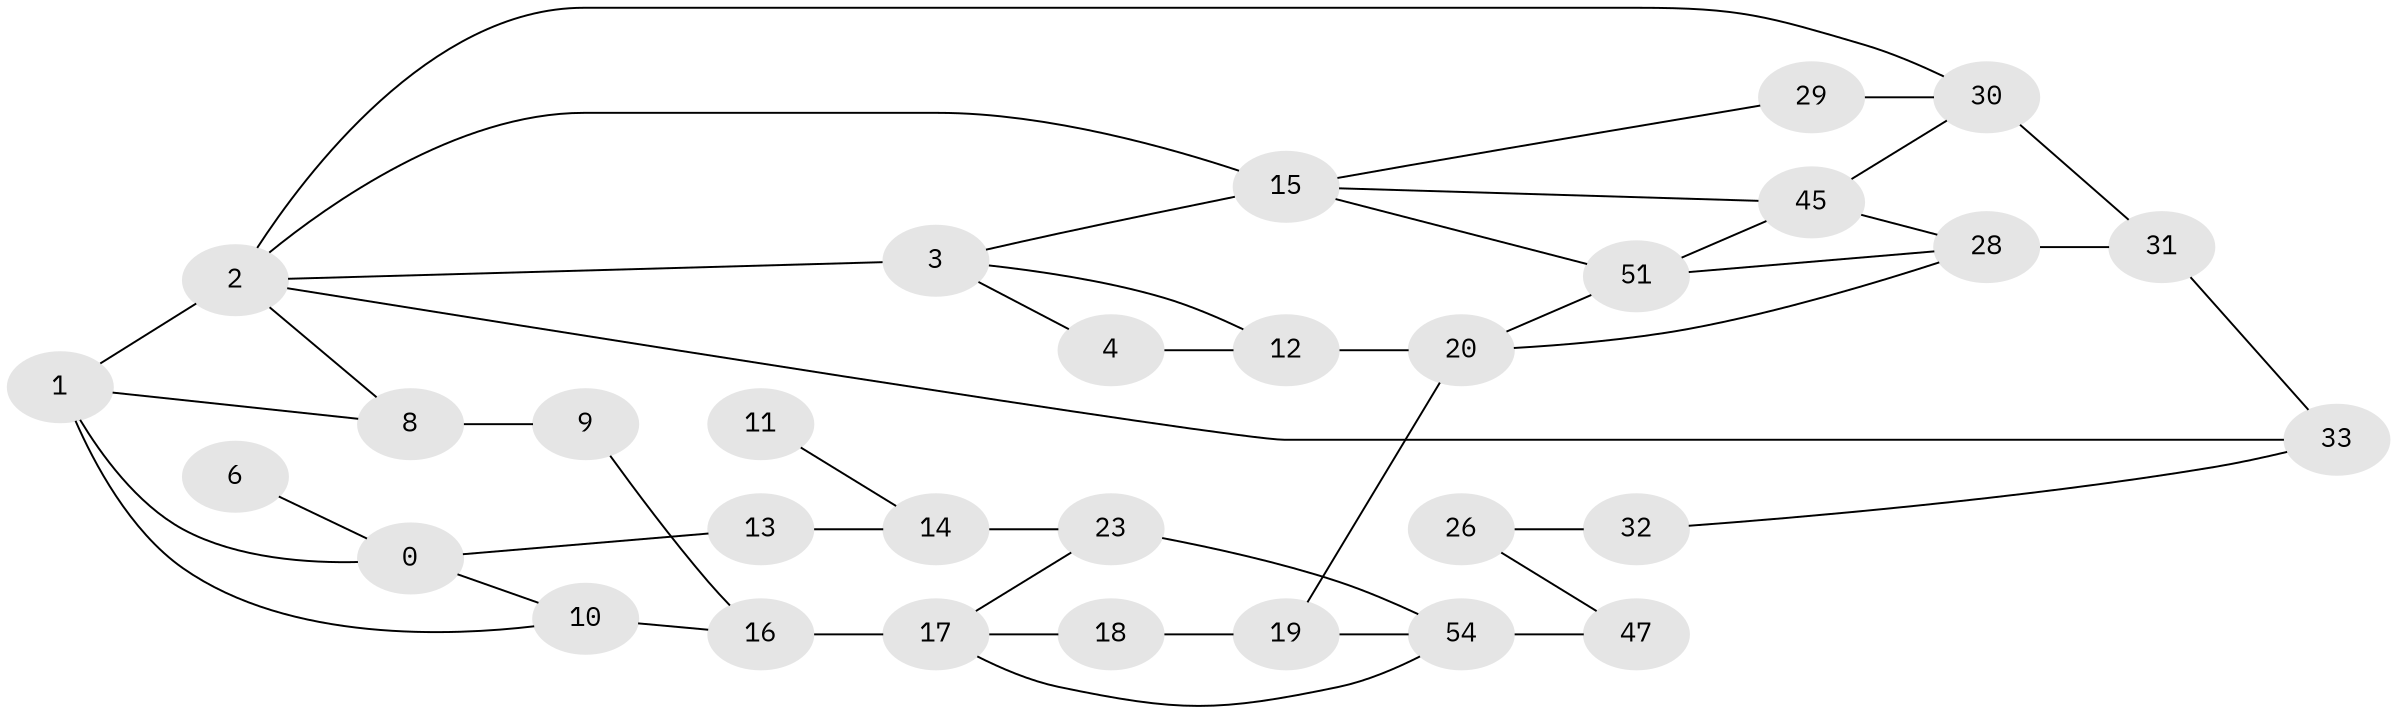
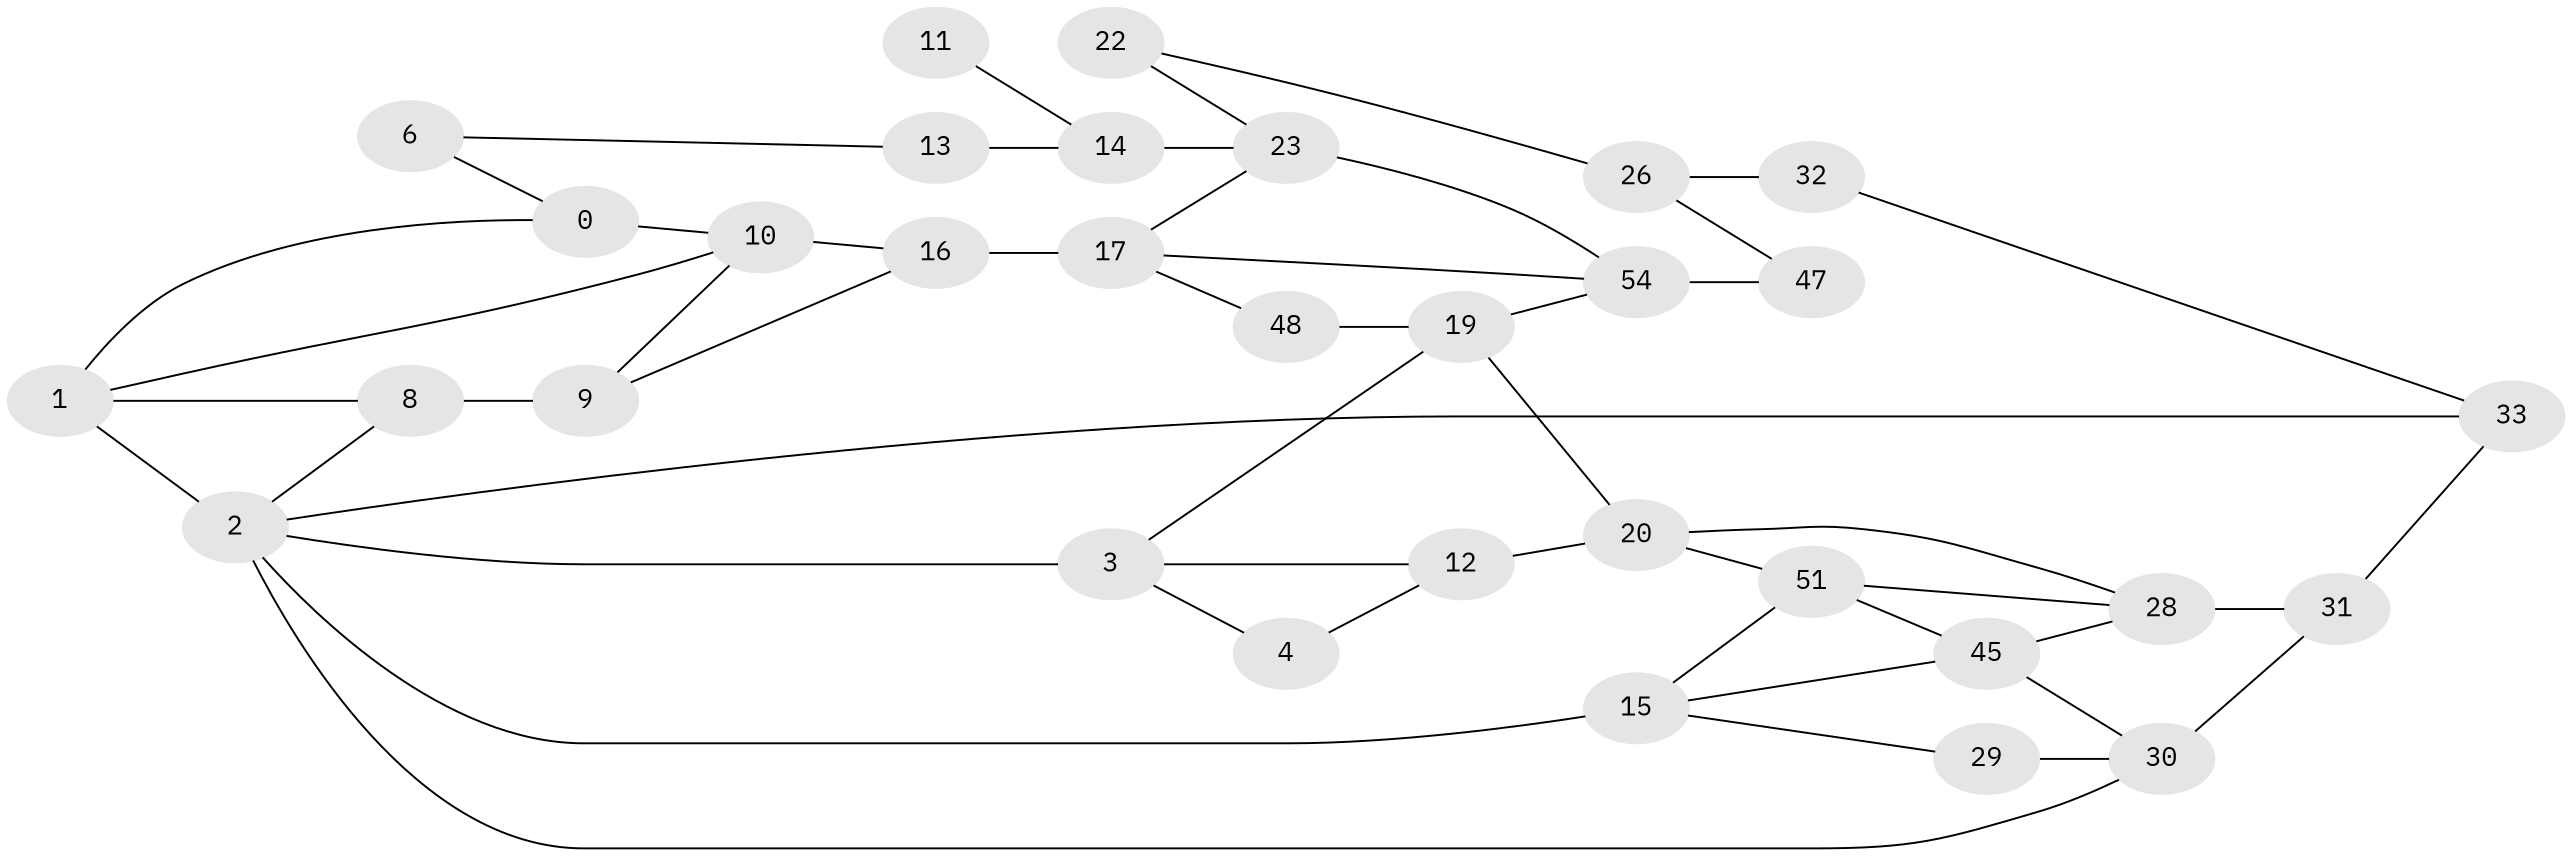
node "22": added
edge "15" -- "3": now "19" -- "3"
edge "10" -- "9": added
edge "13" -- "0": now "13" -- "6"
node "18": label "18" -> "48"
